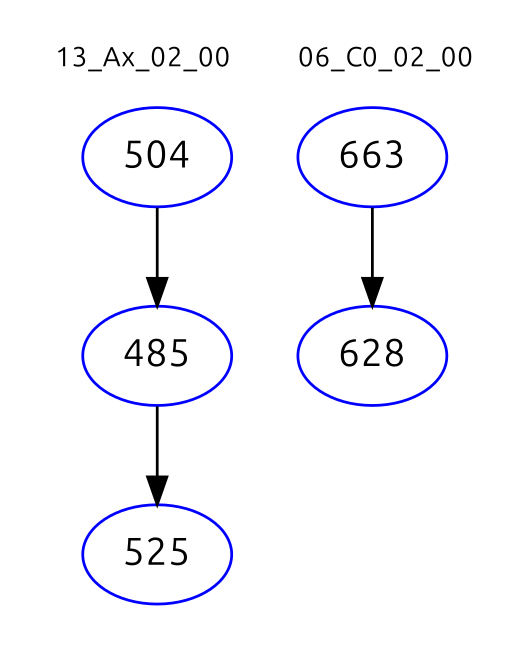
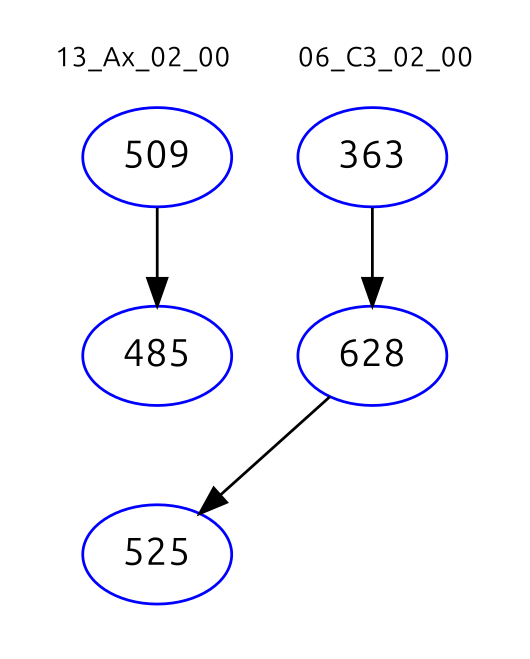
cluster "06_C0_02_00": label "06_C0_02_00" -> "06_C3_02_00"
node "504": label "504" -> "509"
node "663": label "663" -> "363"
edge "485" -> "525": now "628" -> "525"
